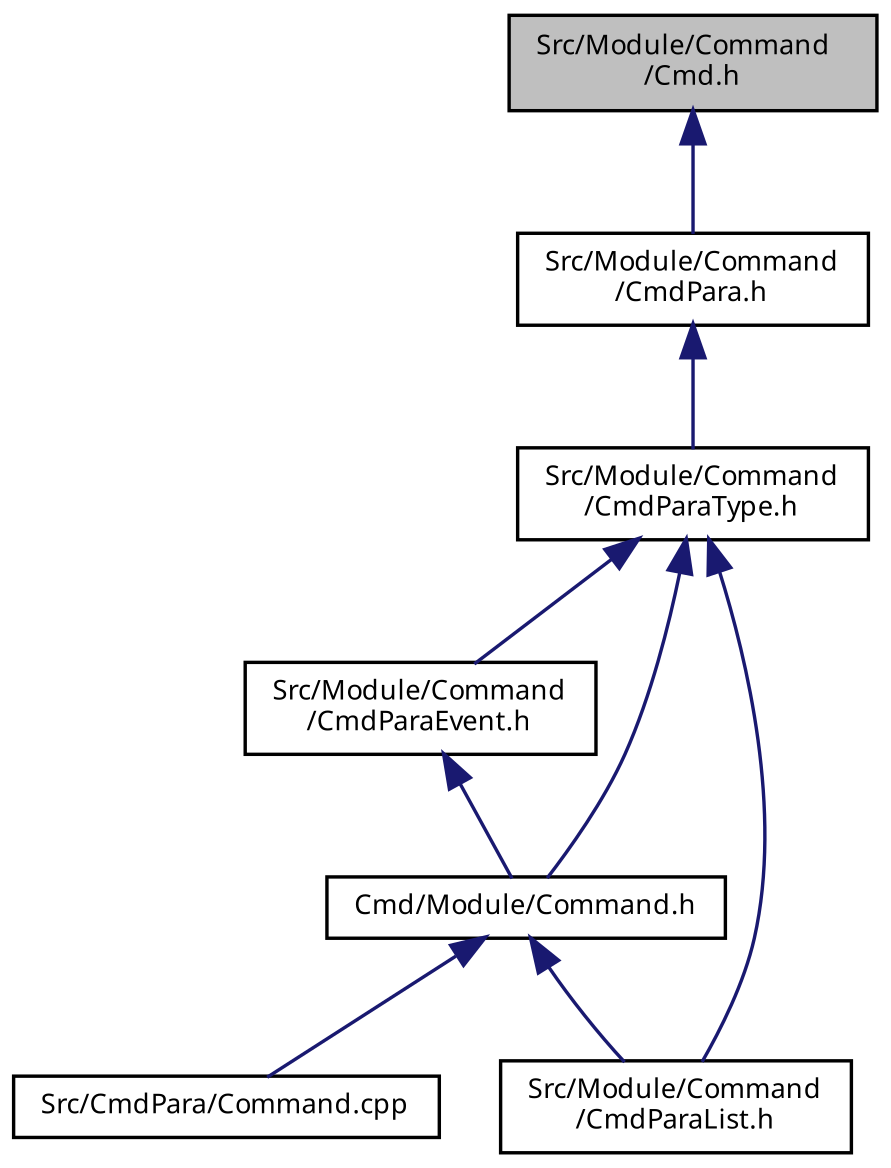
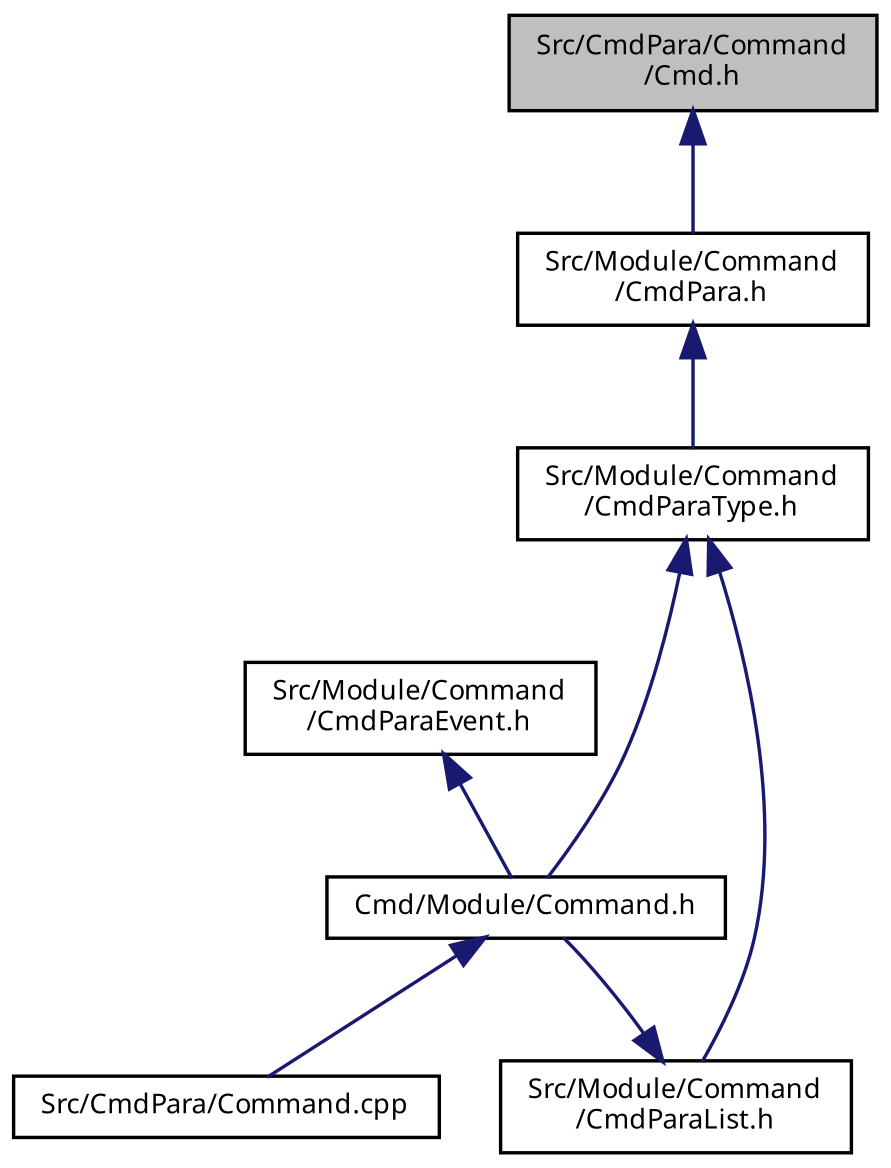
node "Src/Module/Command /Cmd.h": label "Src/Module/Command /Cmd.h" -> "Src/CmdPara/Command /Cmd.h"
edge "Src/Module/Command /CmdParaEvent.h" -> "Src/Module/Command /CmdParaType.h": removed
edge "Src/Module/Command /CmdParaList.h" -> "Cmd/Module/Command.h": reversed
